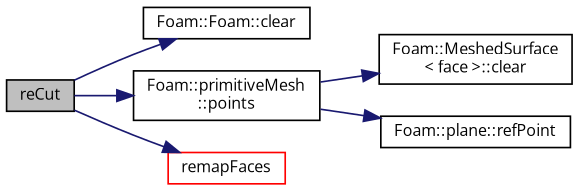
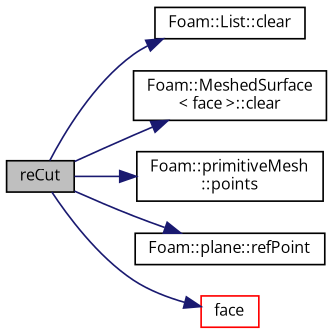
node "Foam::Foam::clear": label "Foam::Foam::clear" -> "Foam::List::clear"
edge "Foam::primitiveMesh ::points" -> "Foam::MeshedSurface < face >::clear": now "reCut" -> "Foam::MeshedSurface < face >::clear"
edge "Foam::primitiveMesh ::points" -> "Foam::plane::refPoint": now "reCut" -> "Foam::plane::refPoint"
node "remapFaces": label "remapFaces" -> "face"
